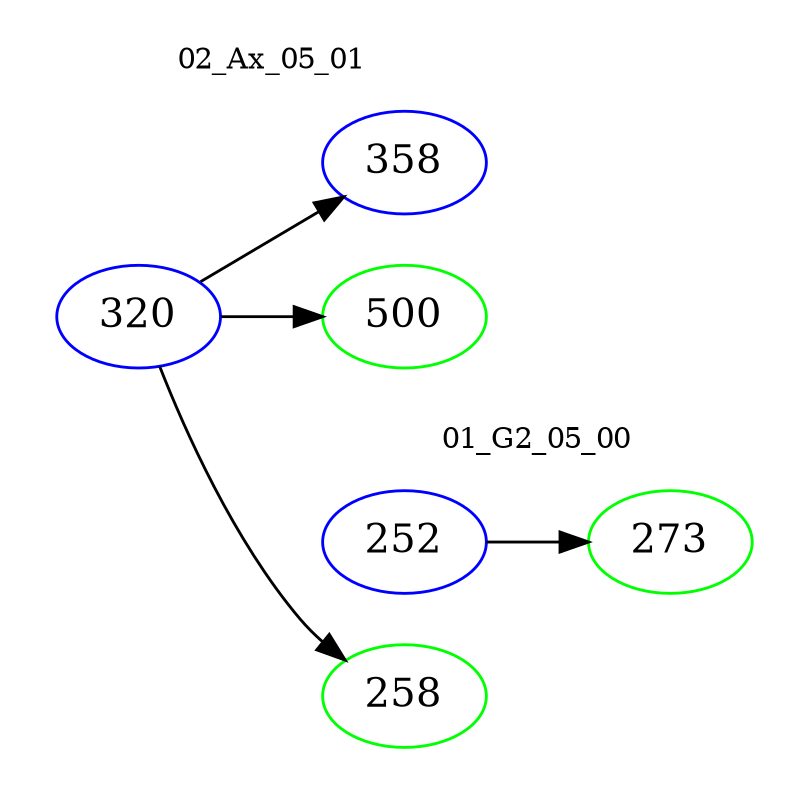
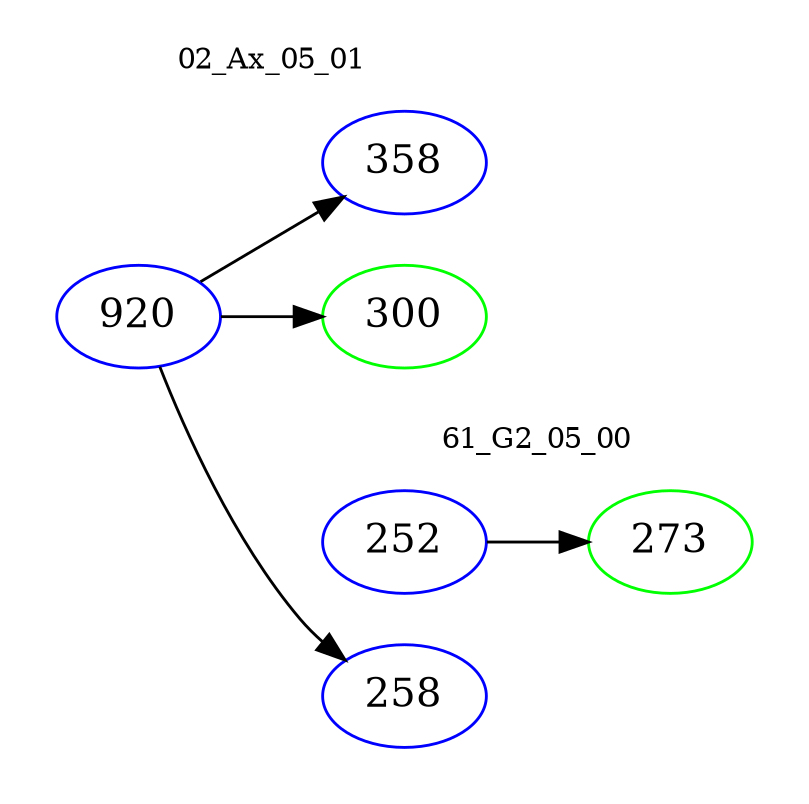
node "320": label "320" -> "920"
node "500": label "500" -> "300"
cluster "01_G2_05_00": label "01_G2_05_00" -> "61_G2_05_00"
node "258": color green -> blue
